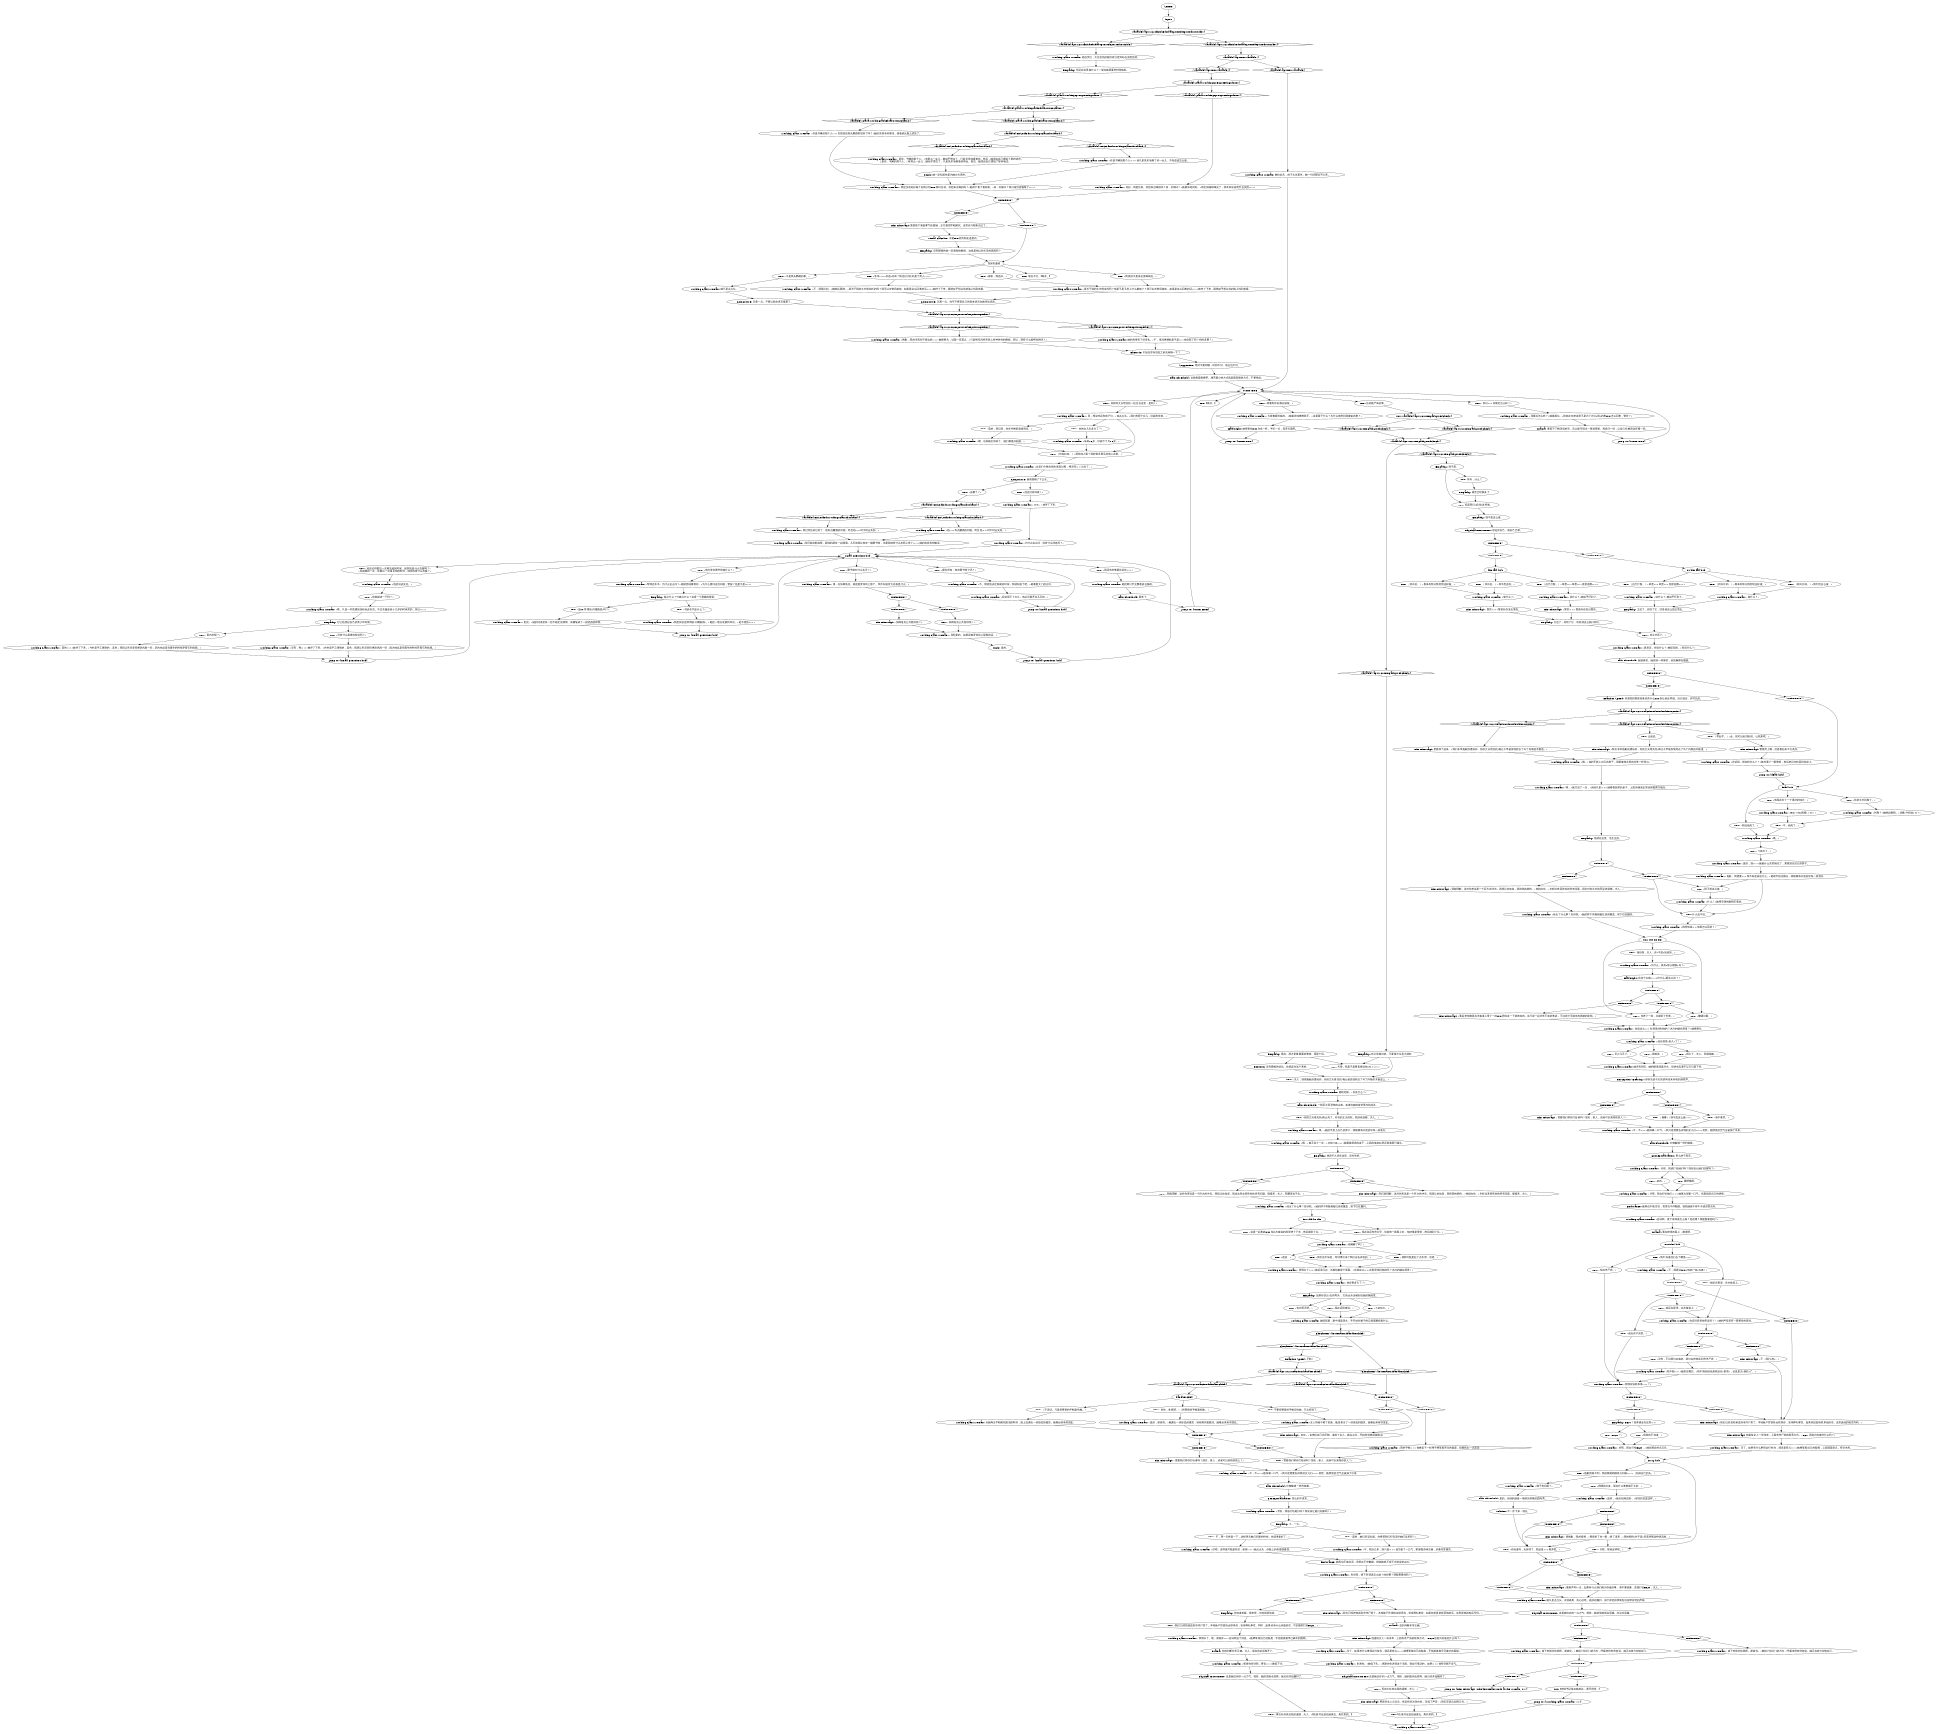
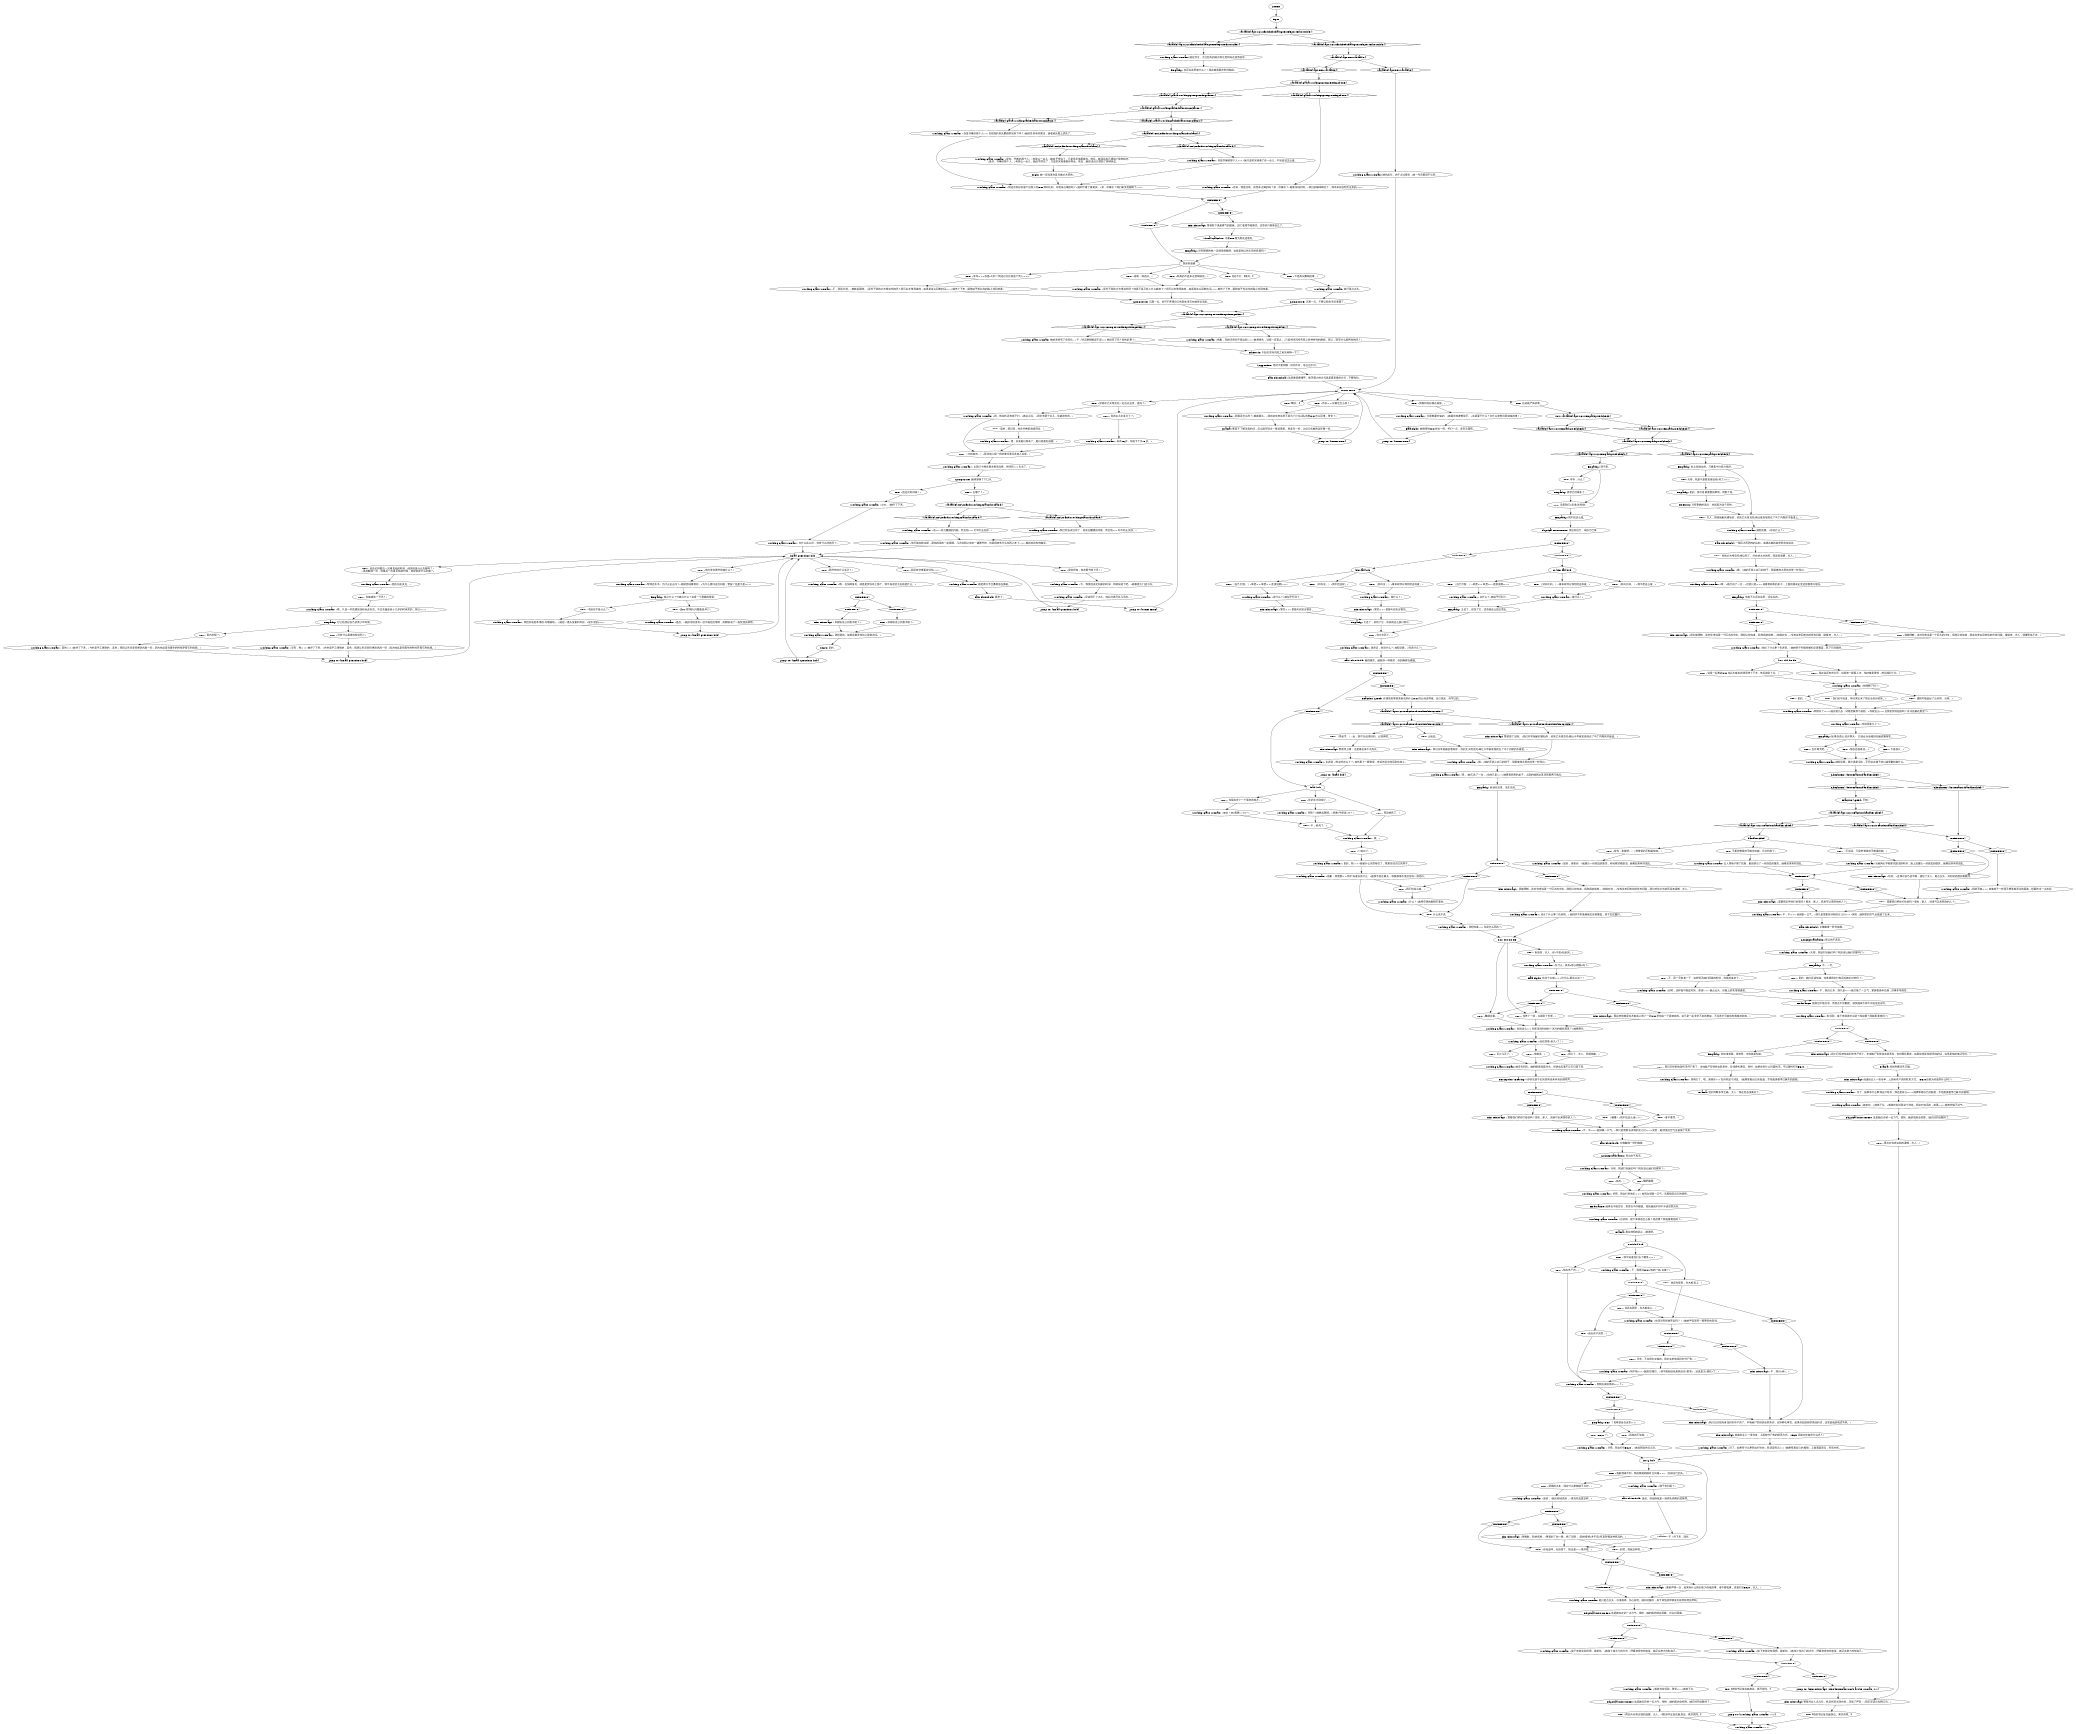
edge "Working Class Woman: “我，维克托还有孩子们，”她点点头。“我们有两个女儿，珍妮和朱莉。”" -> "You: “你的女儿们多大了？”": now "You: “你跟你丈夫维克托一起住在这里，是吗？”" -> "You: “你的女儿们多大了？”"
edge "Empathy: 是的。那才是最重要的事情。用那个词。" -> "You: 天啦，我是不是要直接说他*死了*……": reversed
node "Working Class Woman: “我的手帕……”她像孩子一样用手摩挲着哭泣的面庞，想要挤出一点笑容。": shape diamond -> ellipse
edge "Drama: 您的判断非常正确。大人，现在您必须离开了。" -> "Working Class Woman: “感谢你告诉我，警官……”她低下头。": removed
